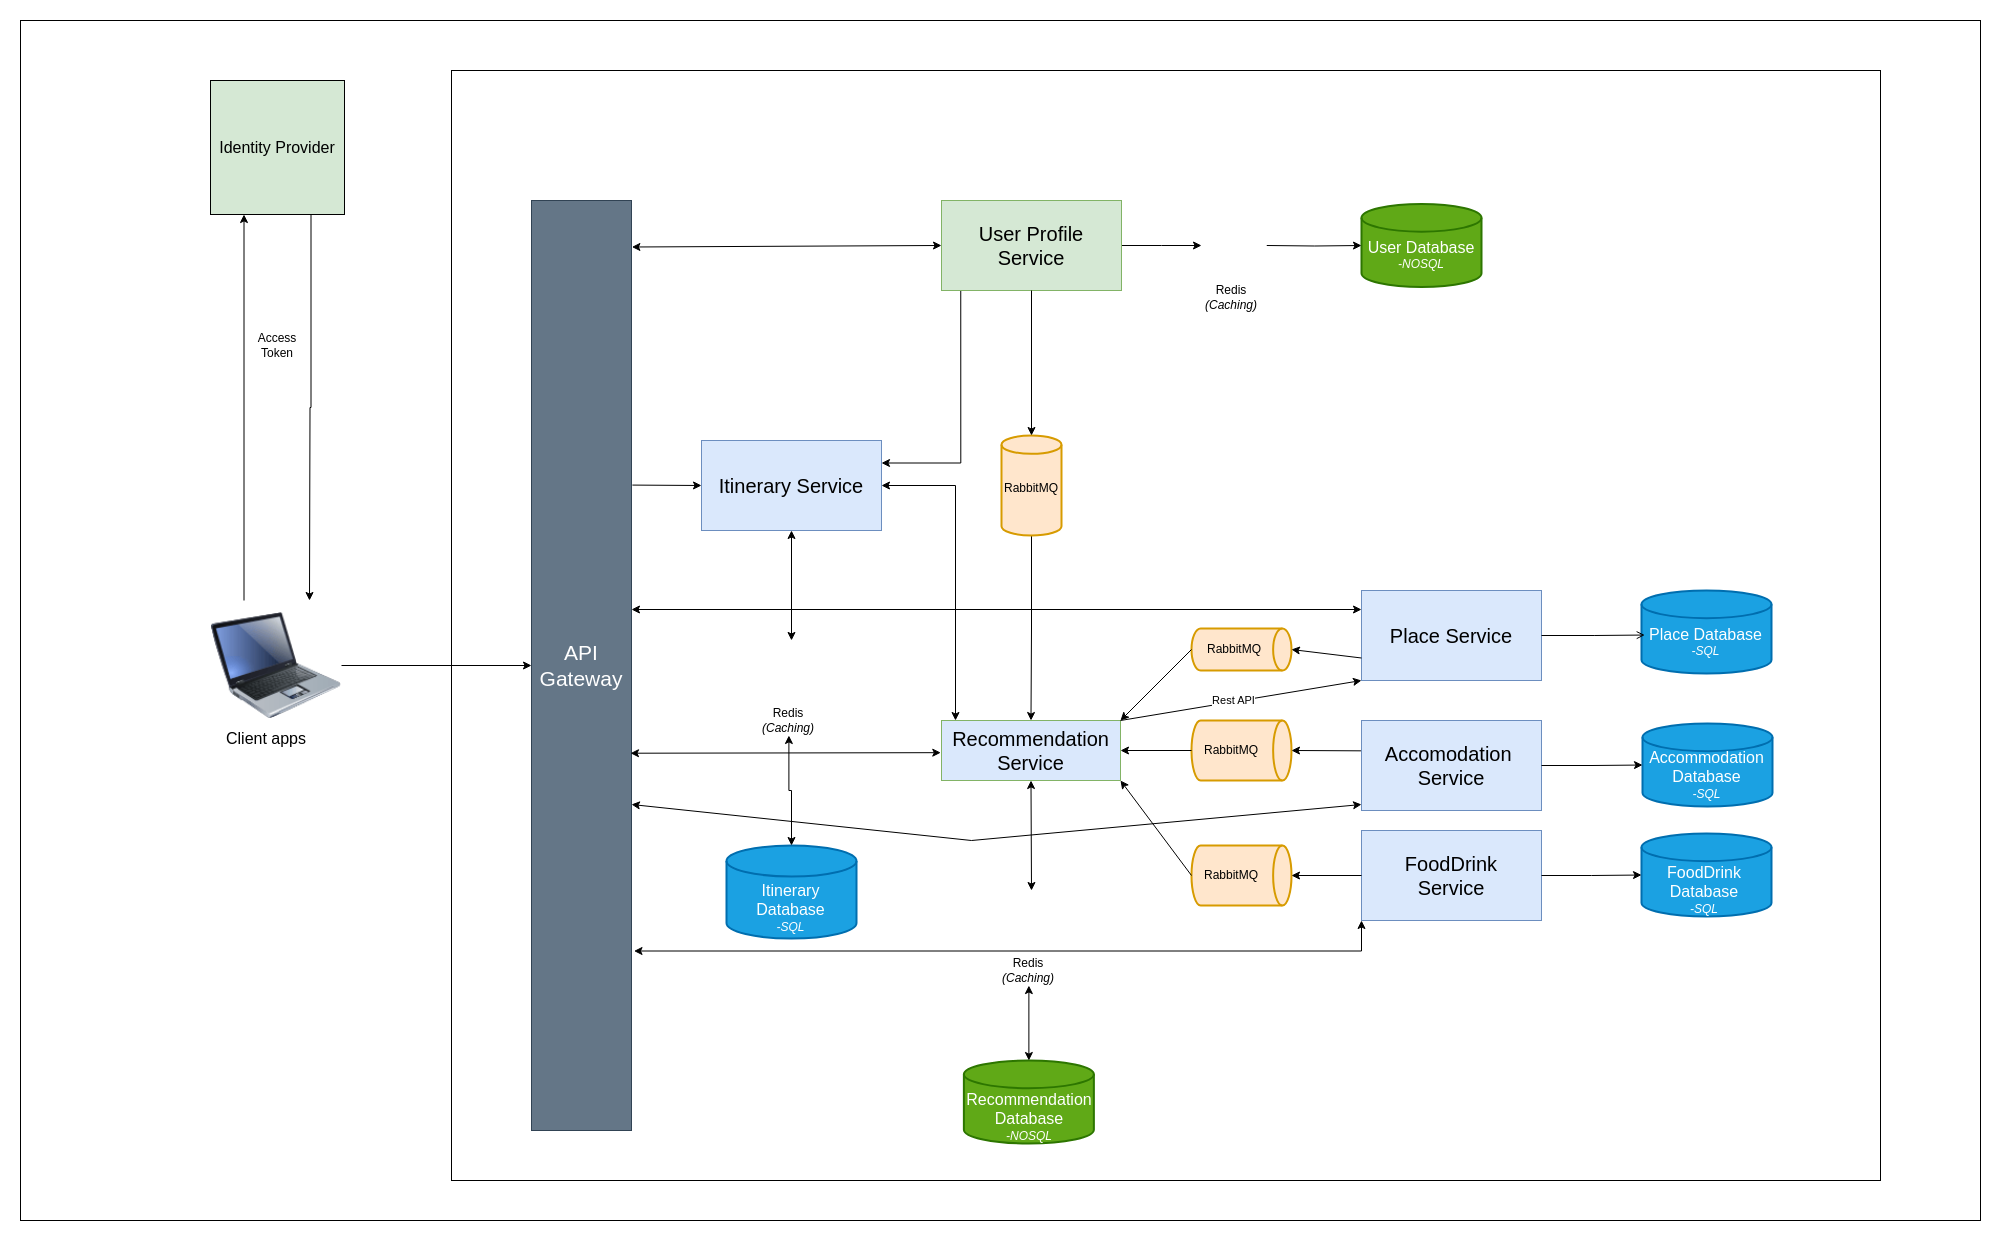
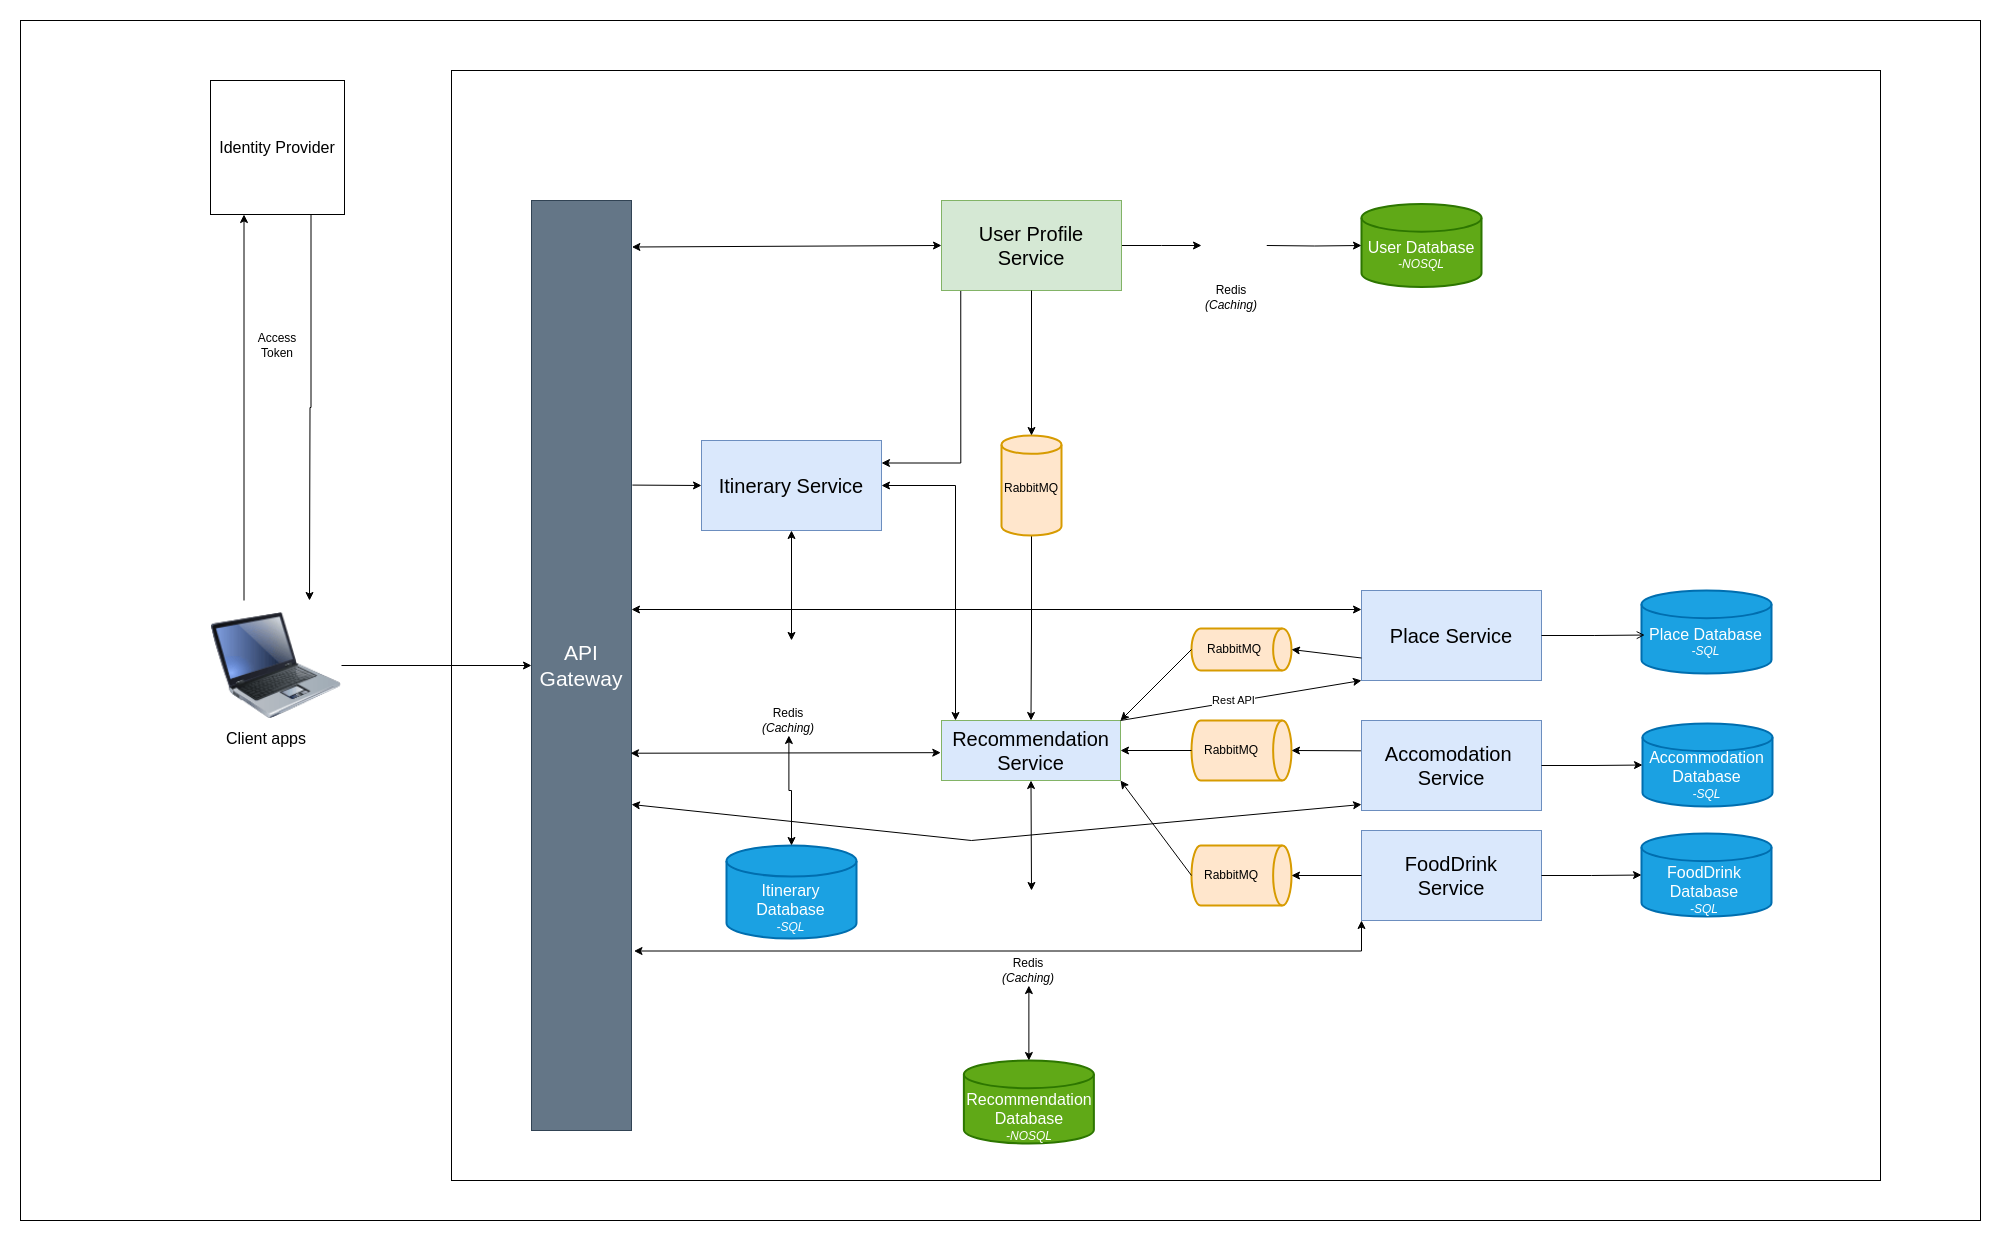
node "Identity Provider": fillcolor #d5e8d4 -> #ffffff
